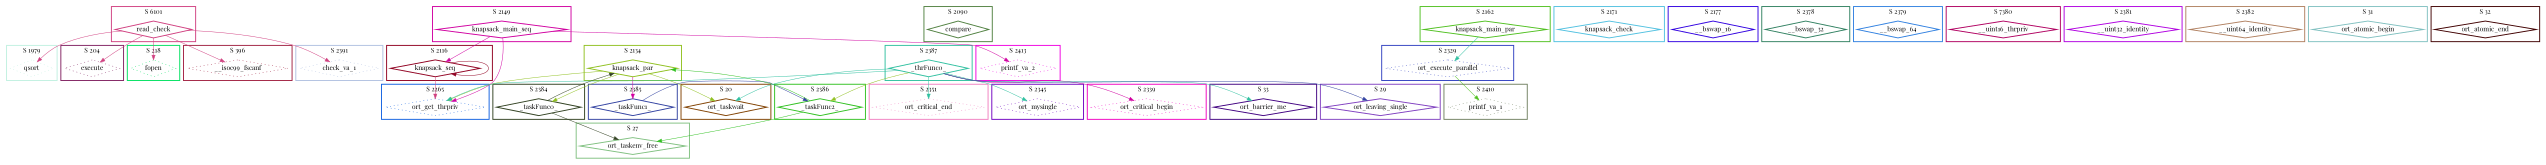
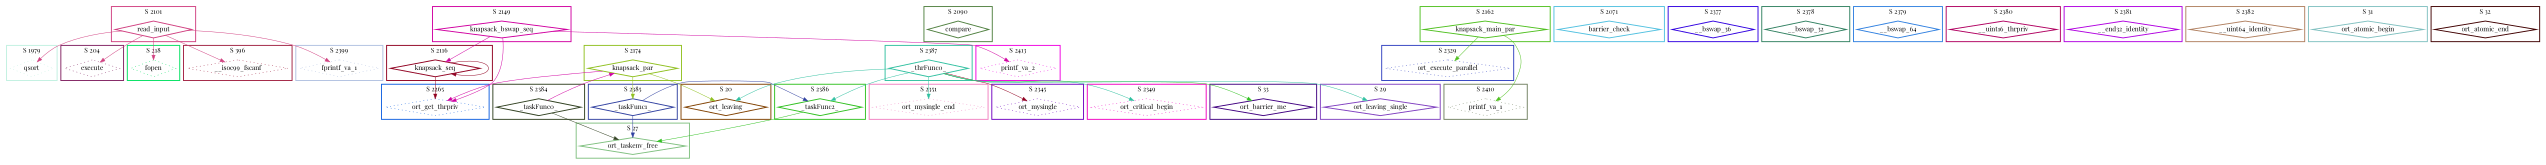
cluster "S 6101": label "S 6101" -> "S 2101"
cluster "S 2171": label "S 2171" -> "S 2071"
cluster "S 2177": label "S 2177" -> "S 2377"
cluster "S 7380": label "S 7380" -> "S 2380"
node "read_check": label "read_check" -> "read_input"
node "knapsack_main_seq": label "knapsack_main_seq" -> "knapsack_bswap_seq"
node "knapsack_check": label "knapsack_check" -> "barrier_check"
node "__bswap_16": label "__bswap_16" -> "__bswap_36"
node "__uint32_identity": label "__uint32_identity" -> "__end32_identity"
edge "knapsack_main_par" -> "ort_execute_parallel": color #30c0a0 -> #50c020
cluster "S 2391": label "S 2391" -> "S 2399"
cluster "S 2134": label "S 2134" -> "S 2174"
node "check_va_1": label "check_va_1" -> "fprintf_va_1"
edge "_taskFunc2_" -> "knapsack_par": removed
edge "_thrFunc0_" -> "ort_get_thrpriv": removed
edge "knapsack_par" -> "ort_get_thrpriv": color #90c020 -> #d000a0
edge "_thrFunc0_" -> "_taskFunc2_": color #90c020 -> #30c0a0
edge "_thrFunc0_" -> "ort_critical_begin": color #d000a0 -> #30c0a0
edge "_thrFunc0_" -> "ort_leaving_single": color #3040a0 -> #30c0a0
edge "_thrFunc0_" -> "ort_barrier_me": color #30c0a0 -> #30c020
edge "knapsack_seq" -> "ort_get_thrpriv": color #d04080 -> #900020
edge "_taskFunc0_" -> "knapsack_par": color #304020 -> #d000a0
edge "knapsack_par" -> "_taskFunc1_": color #d000a0 -> #90c020
edge "ort_execute_parallel" -> "printf_va_1": now "knapsack_main_par" -> "printf_va_1"
edge "knapsack_par" -> "_taskFunc0_": removed
edge "_thrFunc0_" -> "ort_mysingle": color #30c0a0 -> #900020
cluster "S 2339": label "S 2339" -> "S 2349"
node "ort_taskwait": label "ort_taskwait" -> "ort_leaving"
node "ort_critical_end": label "ort_critical_end" -> "ort_mysingle_end"
edge "_taskFunc1_" -> "ort_taskenv_free": added
